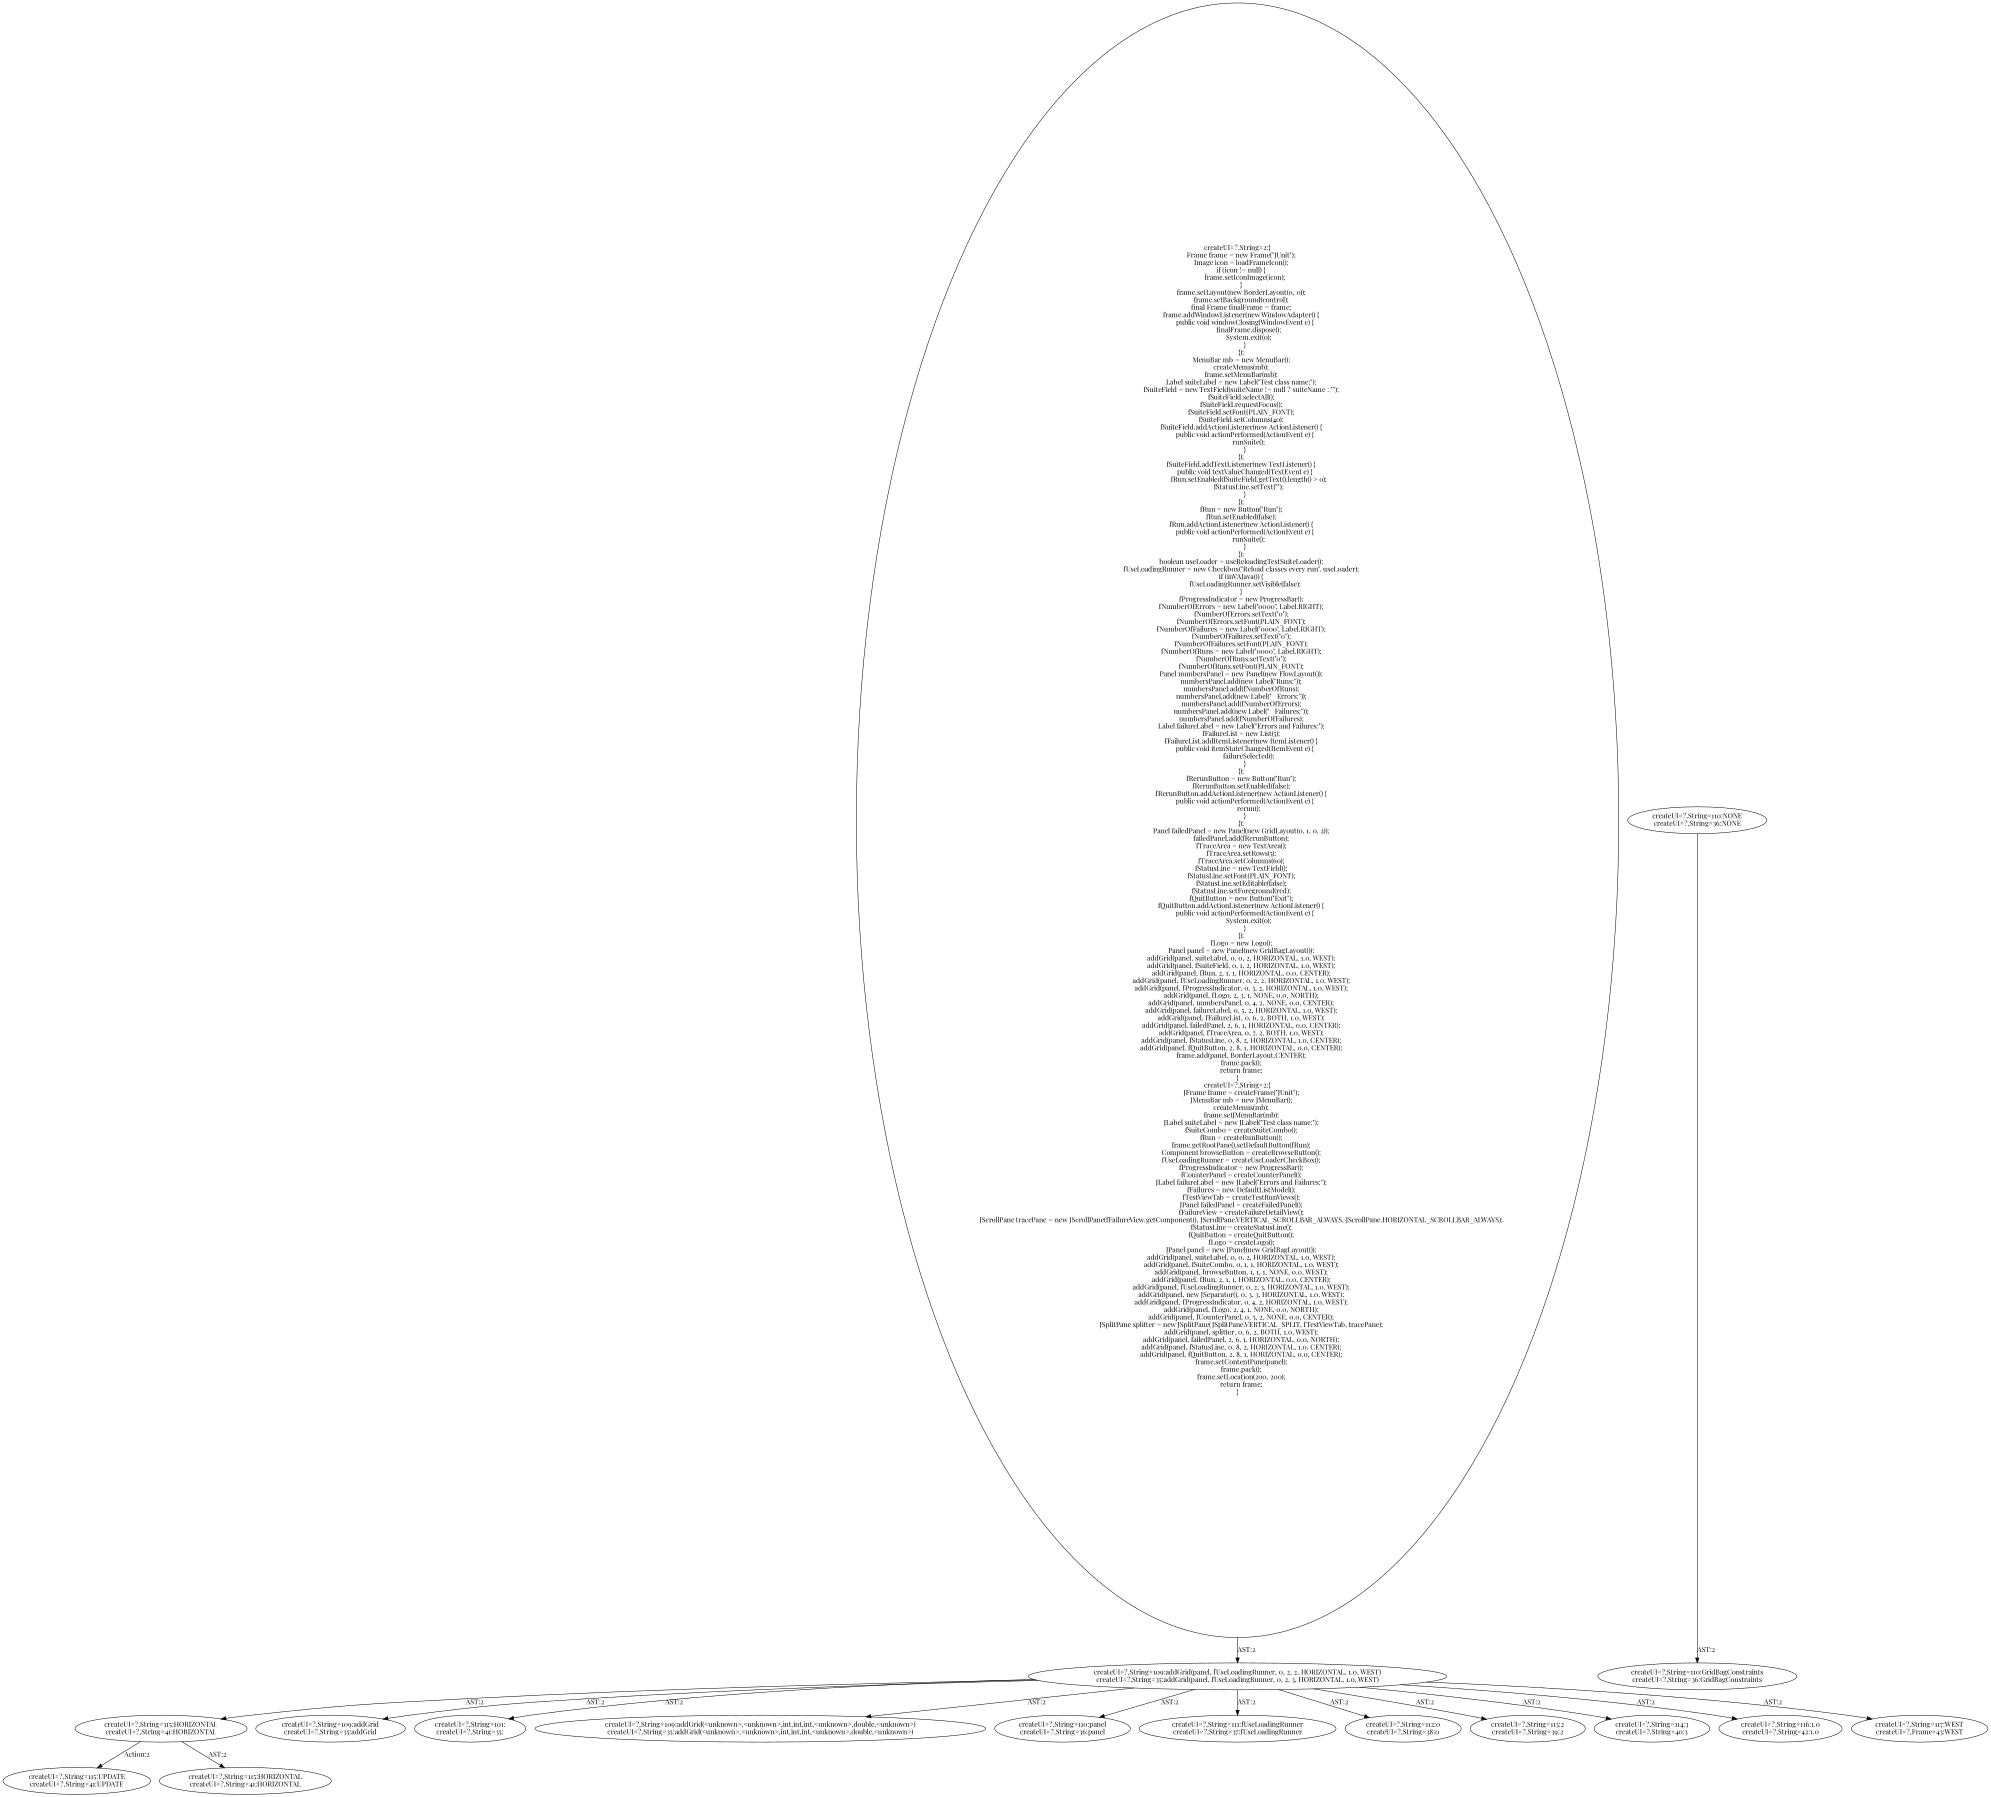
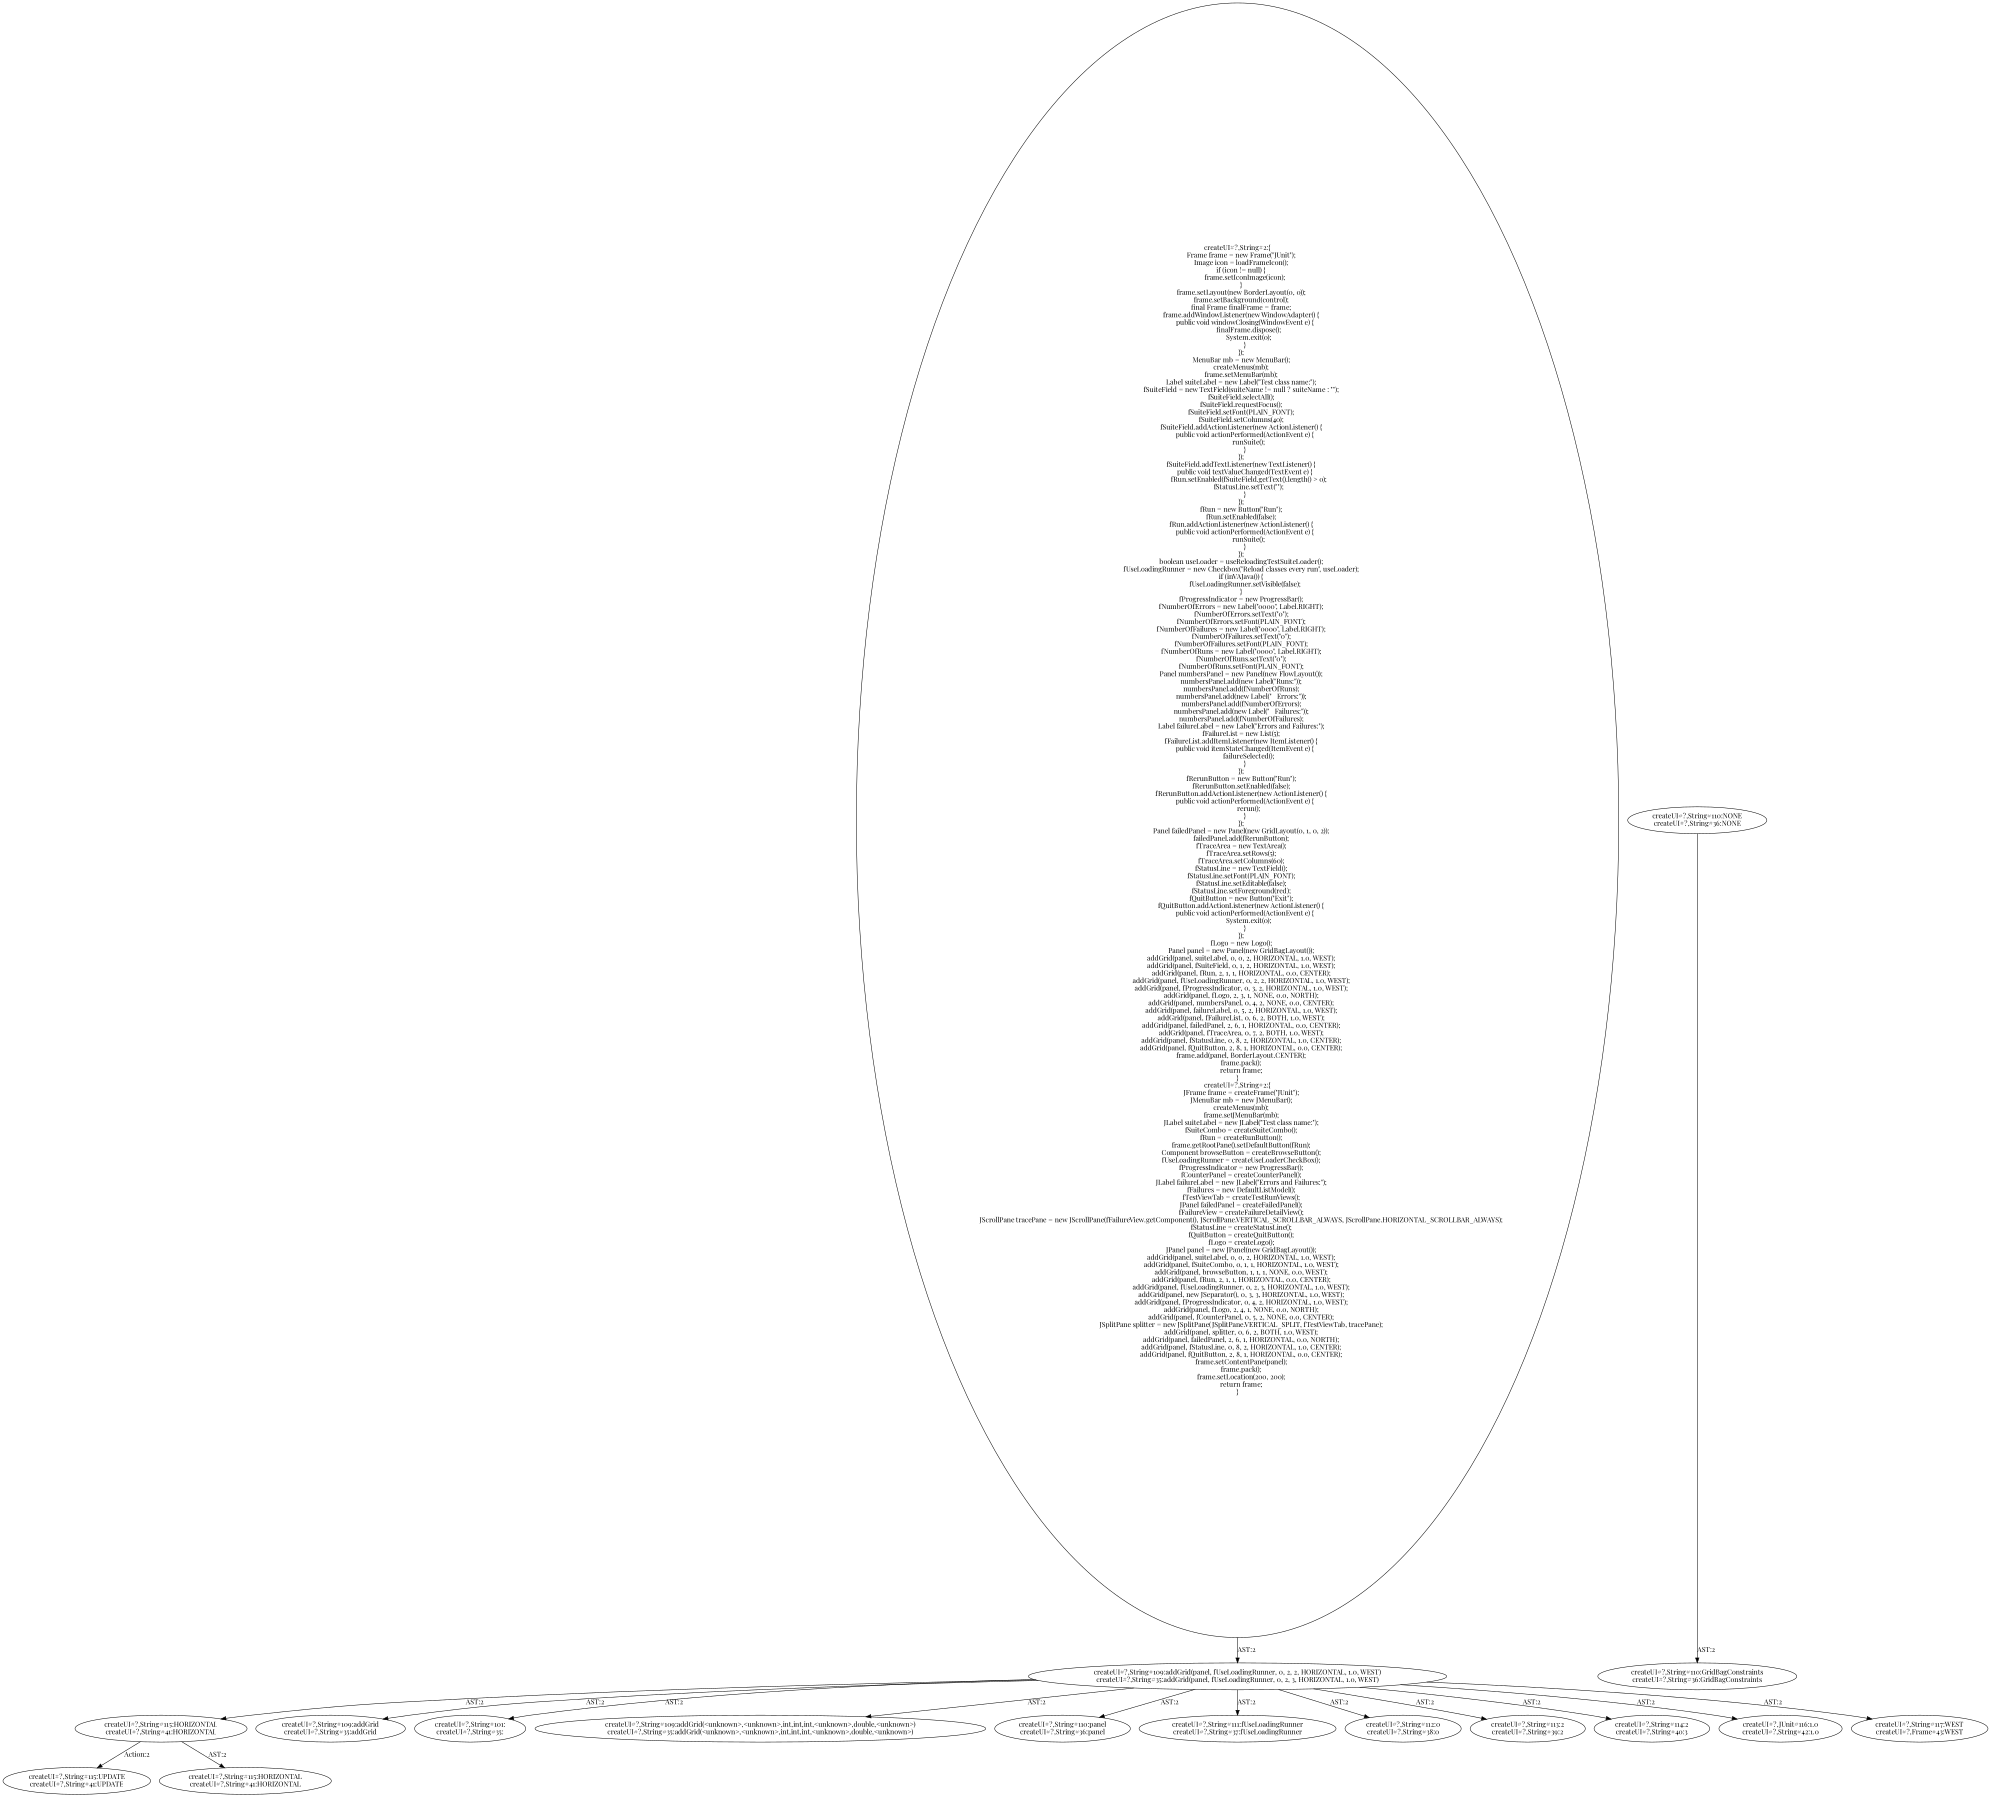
node "createUI#?,String#114:3 createUI#?,String#40:3": label "createUI#?,String#114:3 createUI#?,String#40:3" -> "createUI#?,String#114:2 createUI#?,String#40:3"
node "createUI#?,String#116:1.0 createUI#?,String#42:1.0": label "createUI#?,String#116:1.0 createUI#?,String#42:1.0" -> "createUI#?,JUnit#116:1.0 createUI#?,String#42:1.0"
